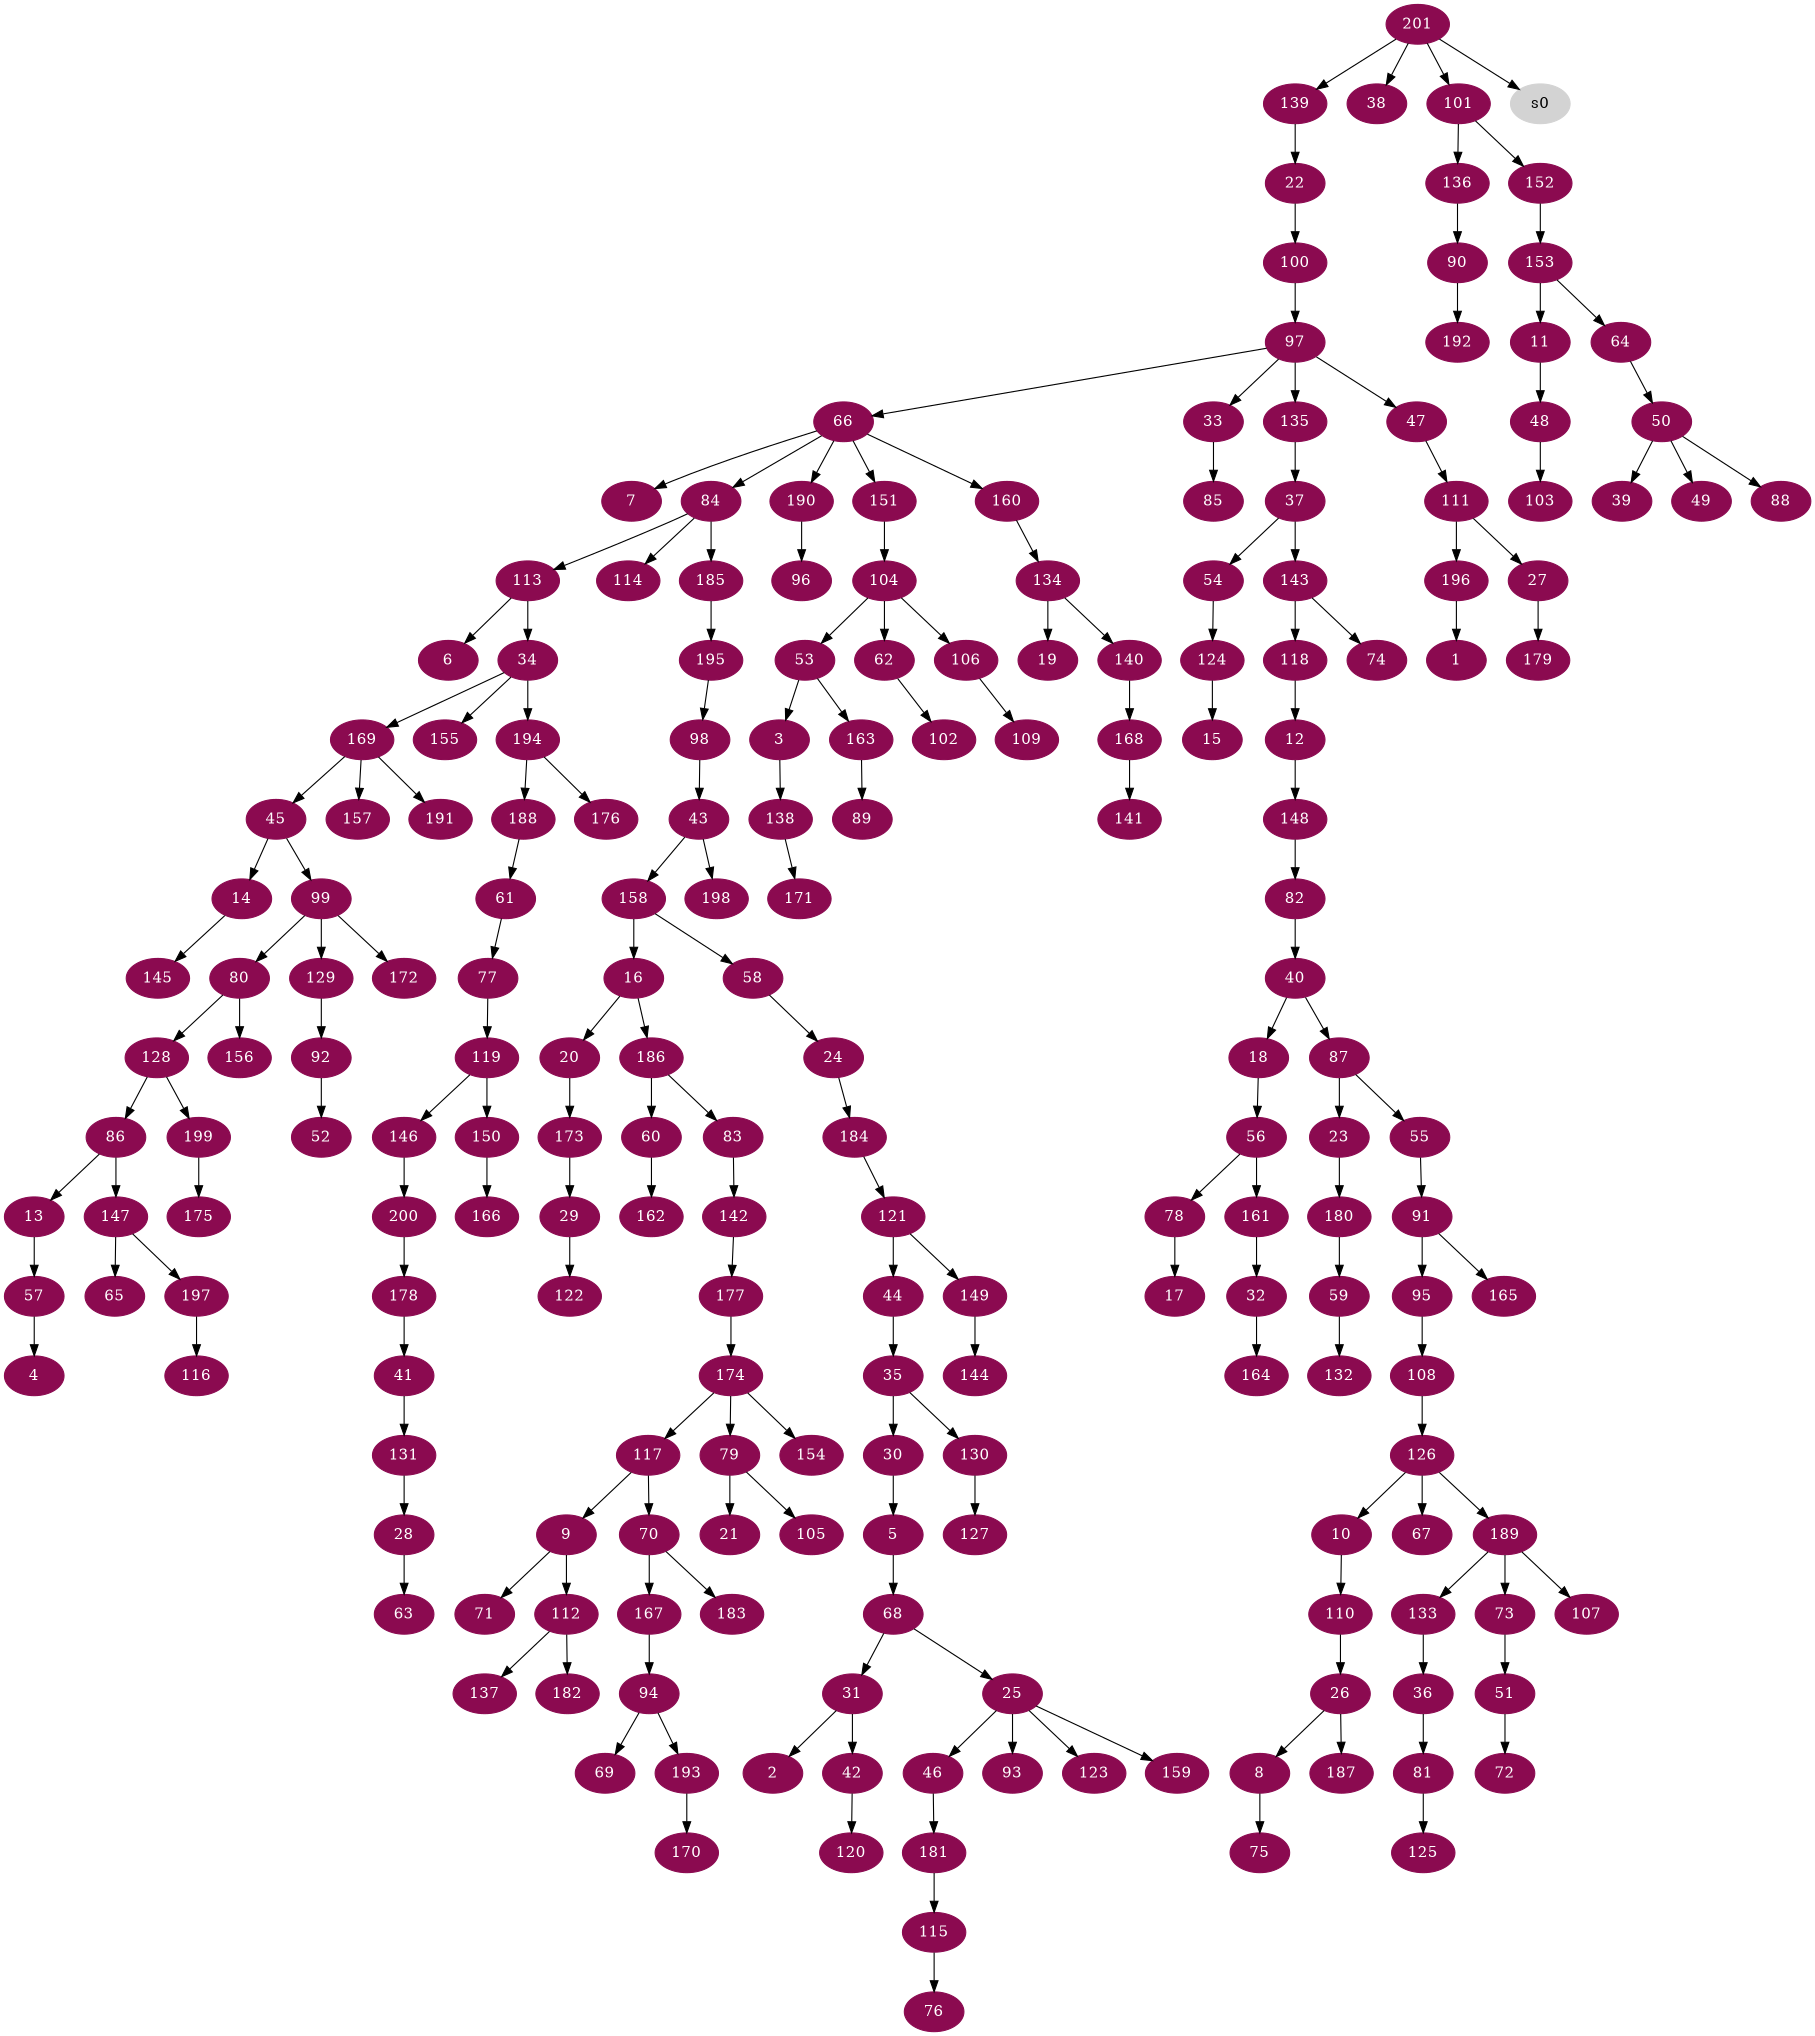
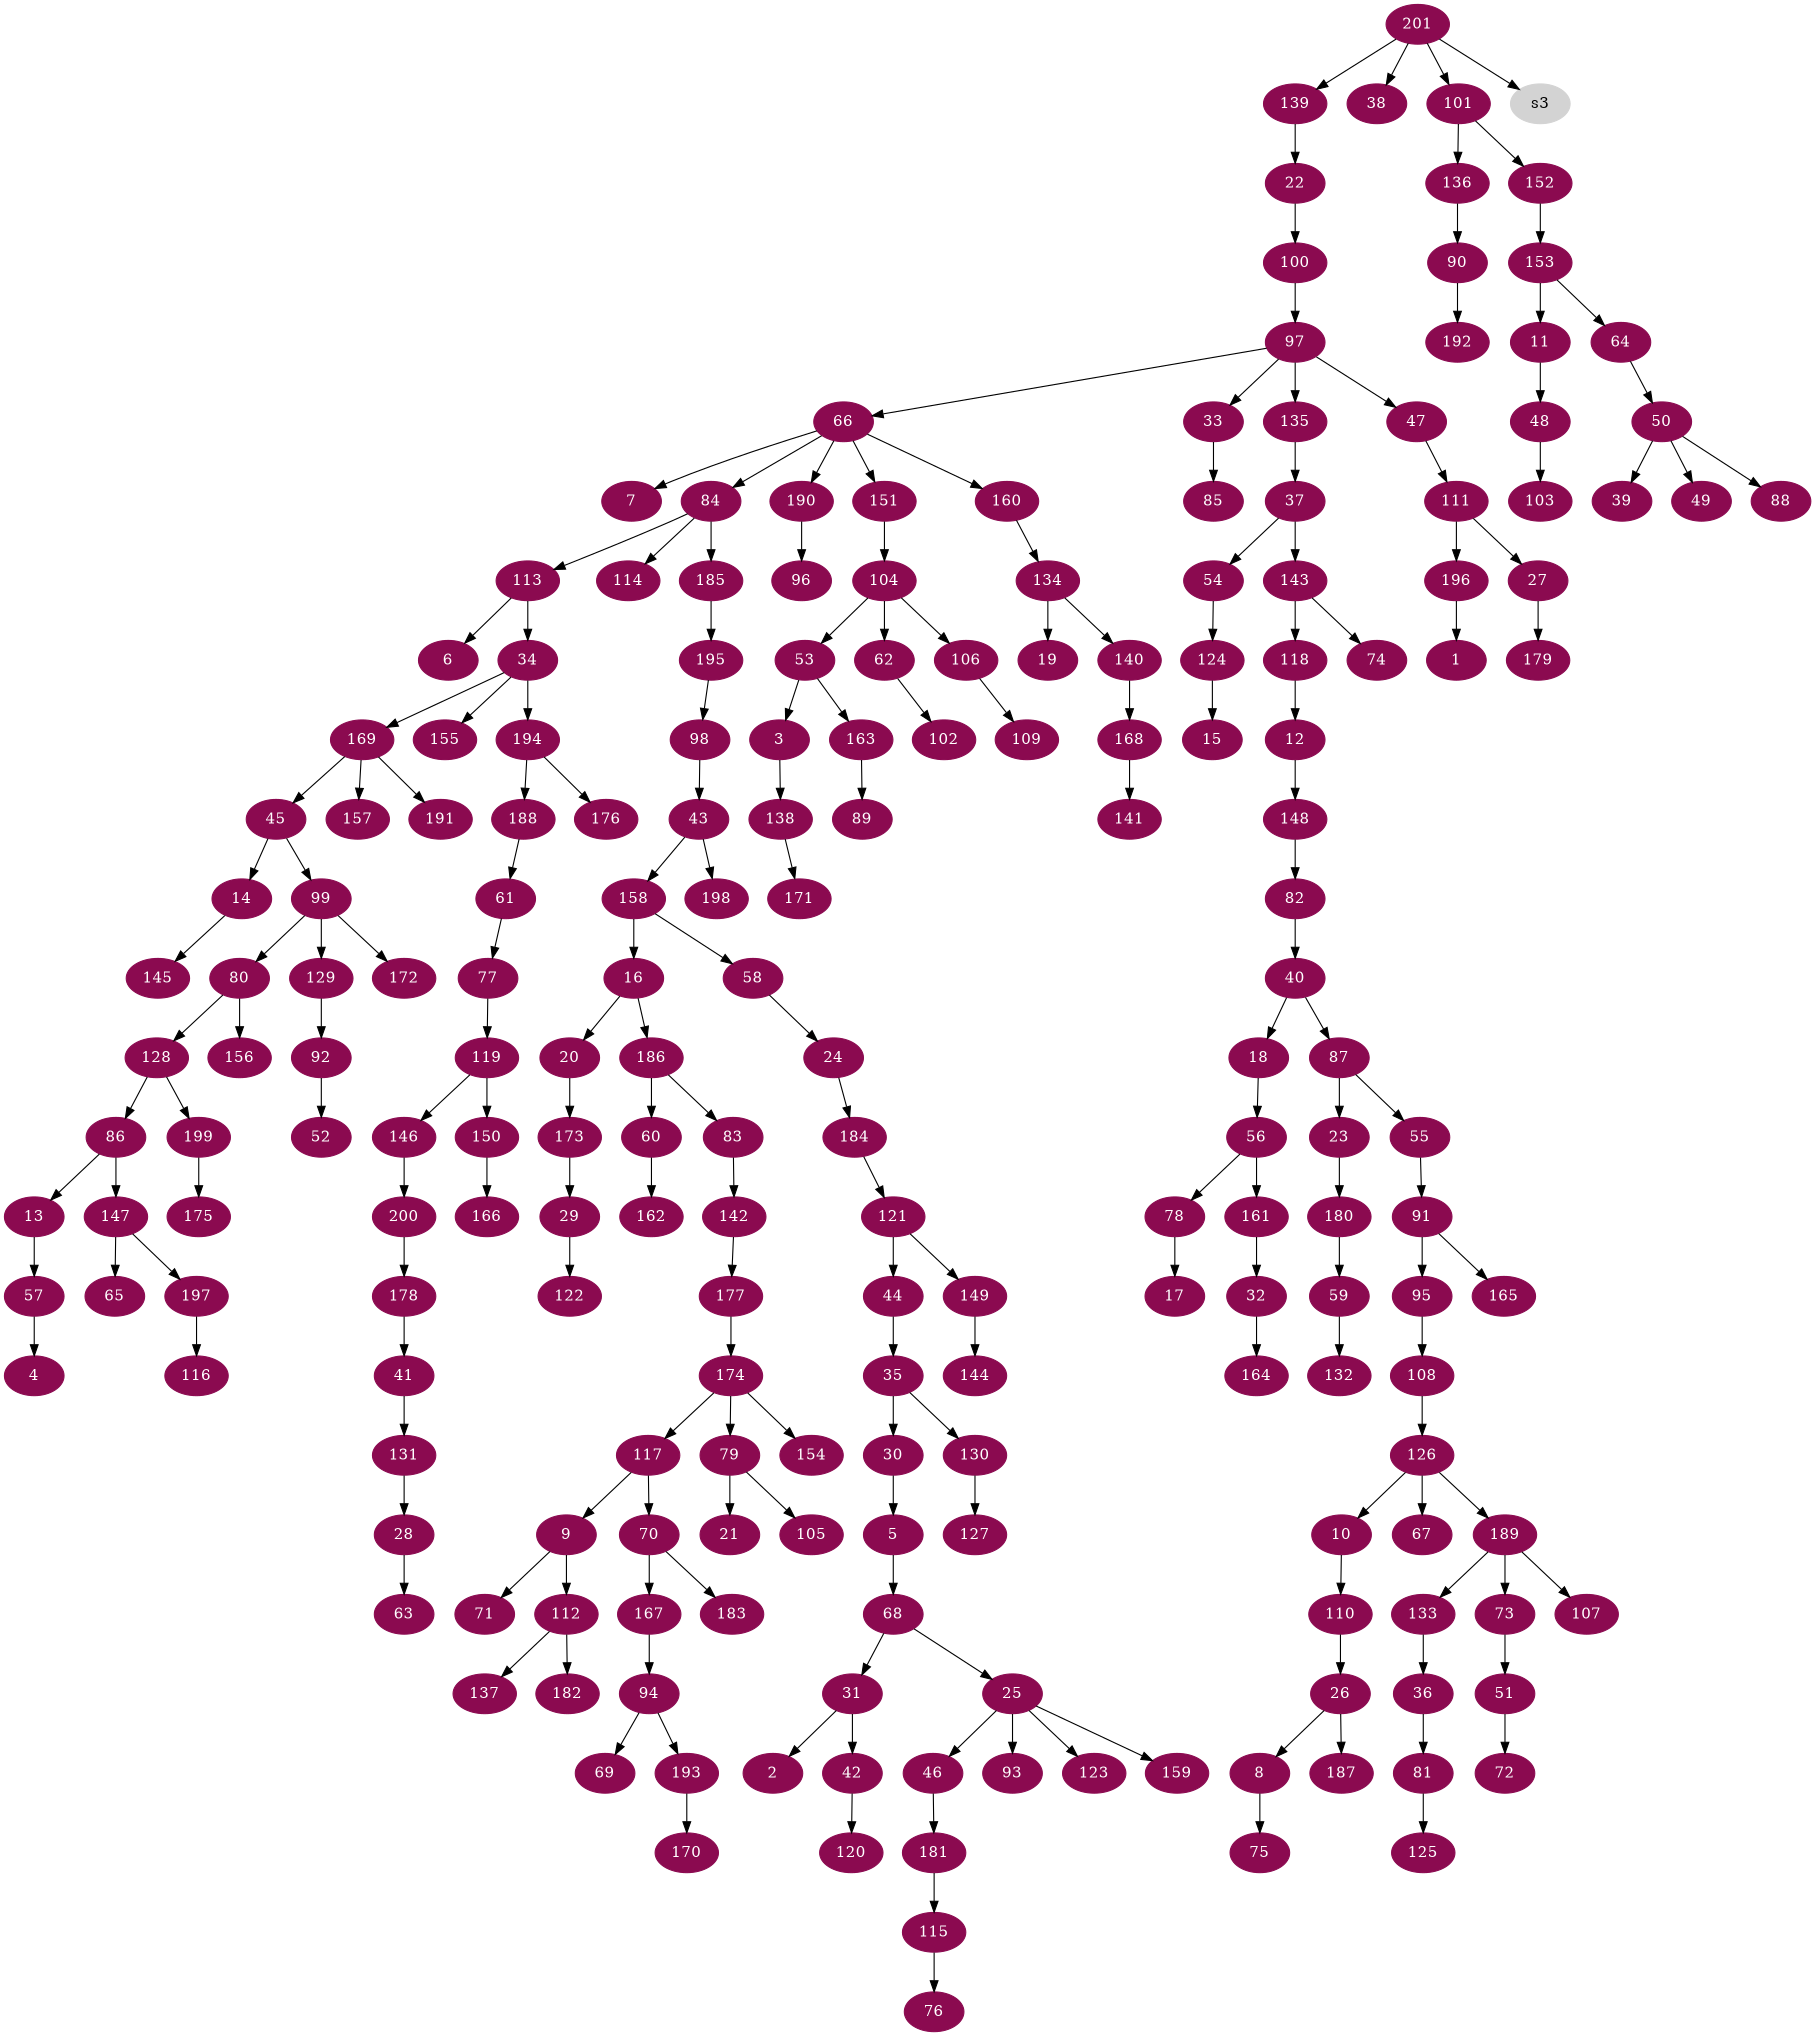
node "s0": label "s0" -> "s3"
